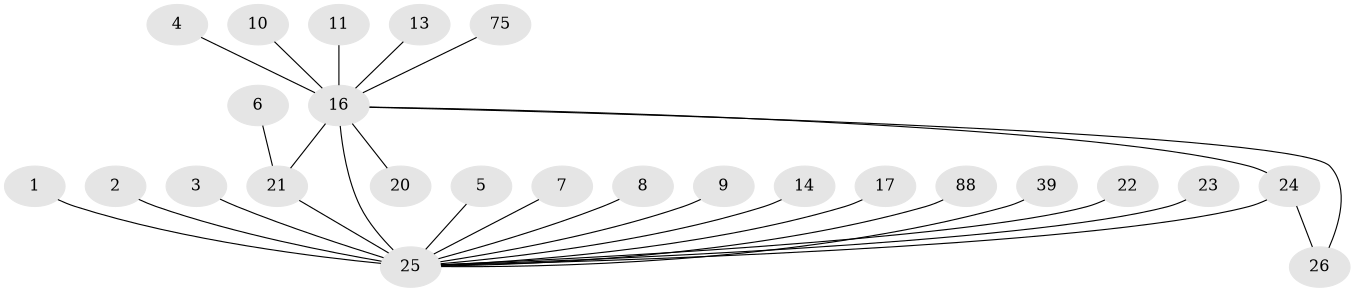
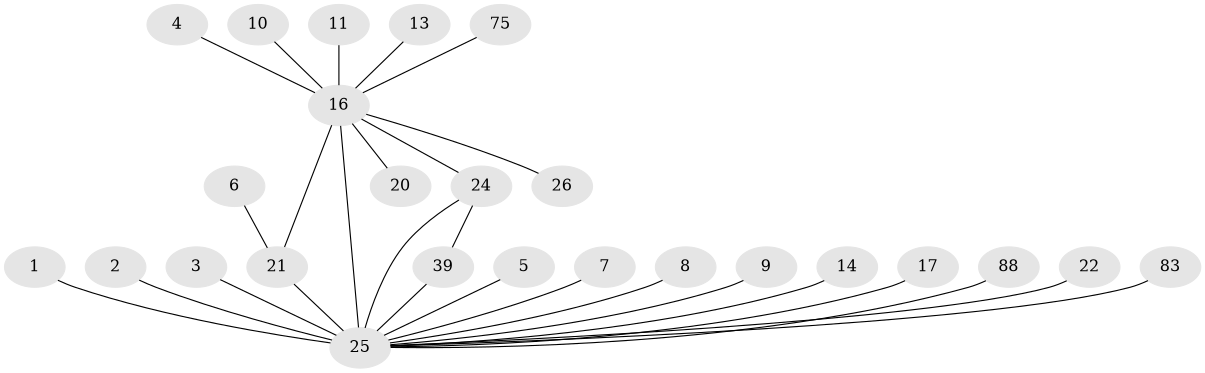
node "23": label "23" -> "83"
edge "24" -- "26": now "24" -- "39"
